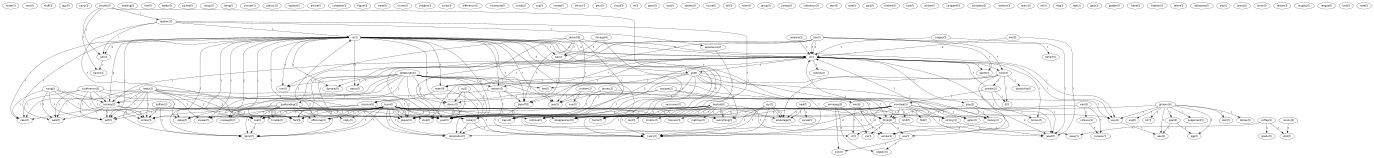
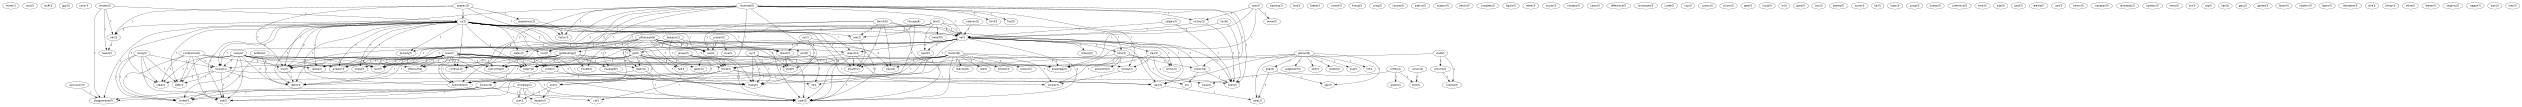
edge "smythe(1)" -> "quebec(2)": now "smythe(1)" -> "vs(3)"
edge "predict(2)" -> "montreal(5)": reversed
